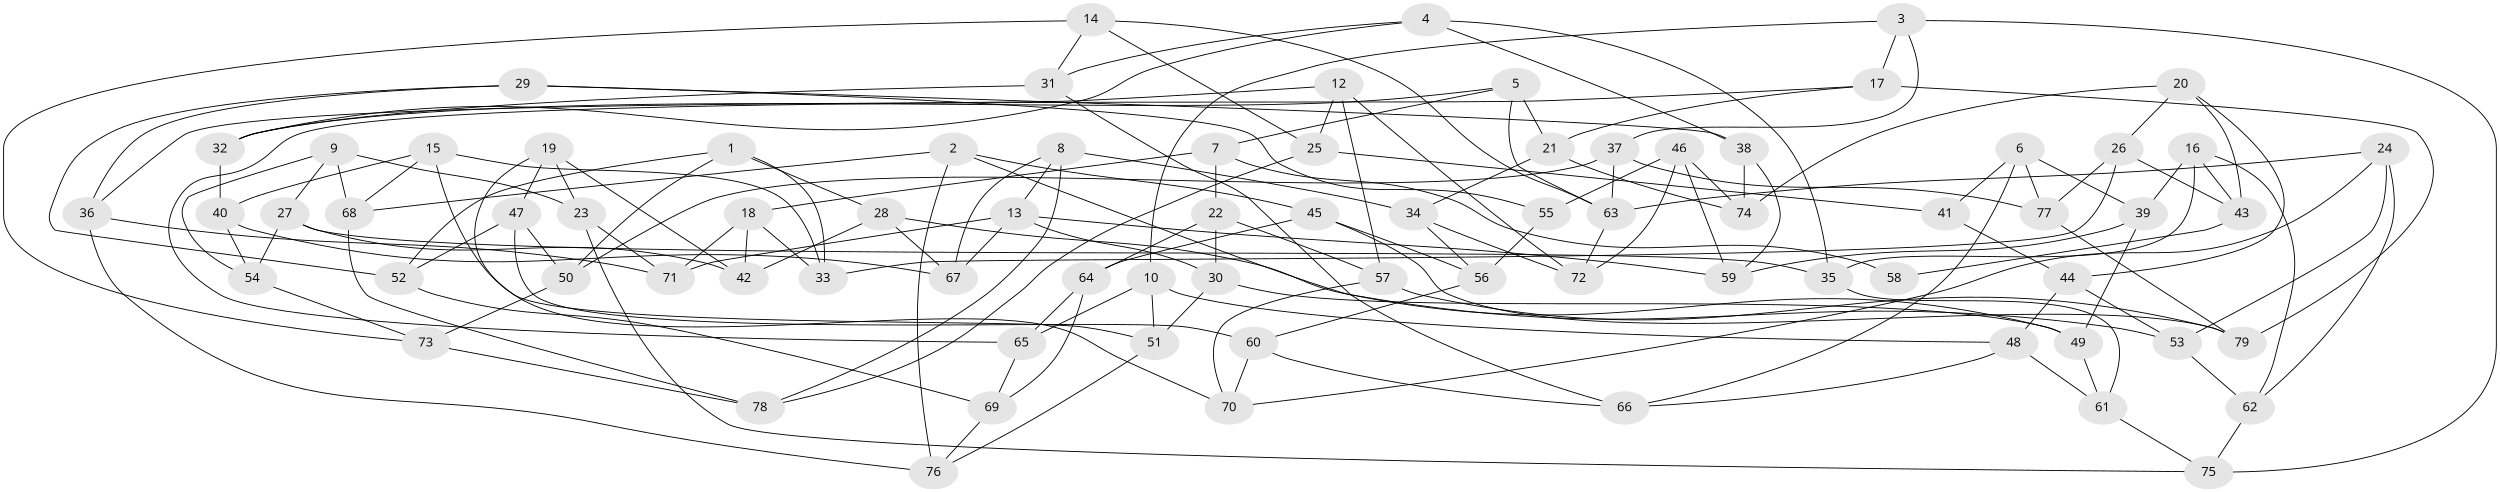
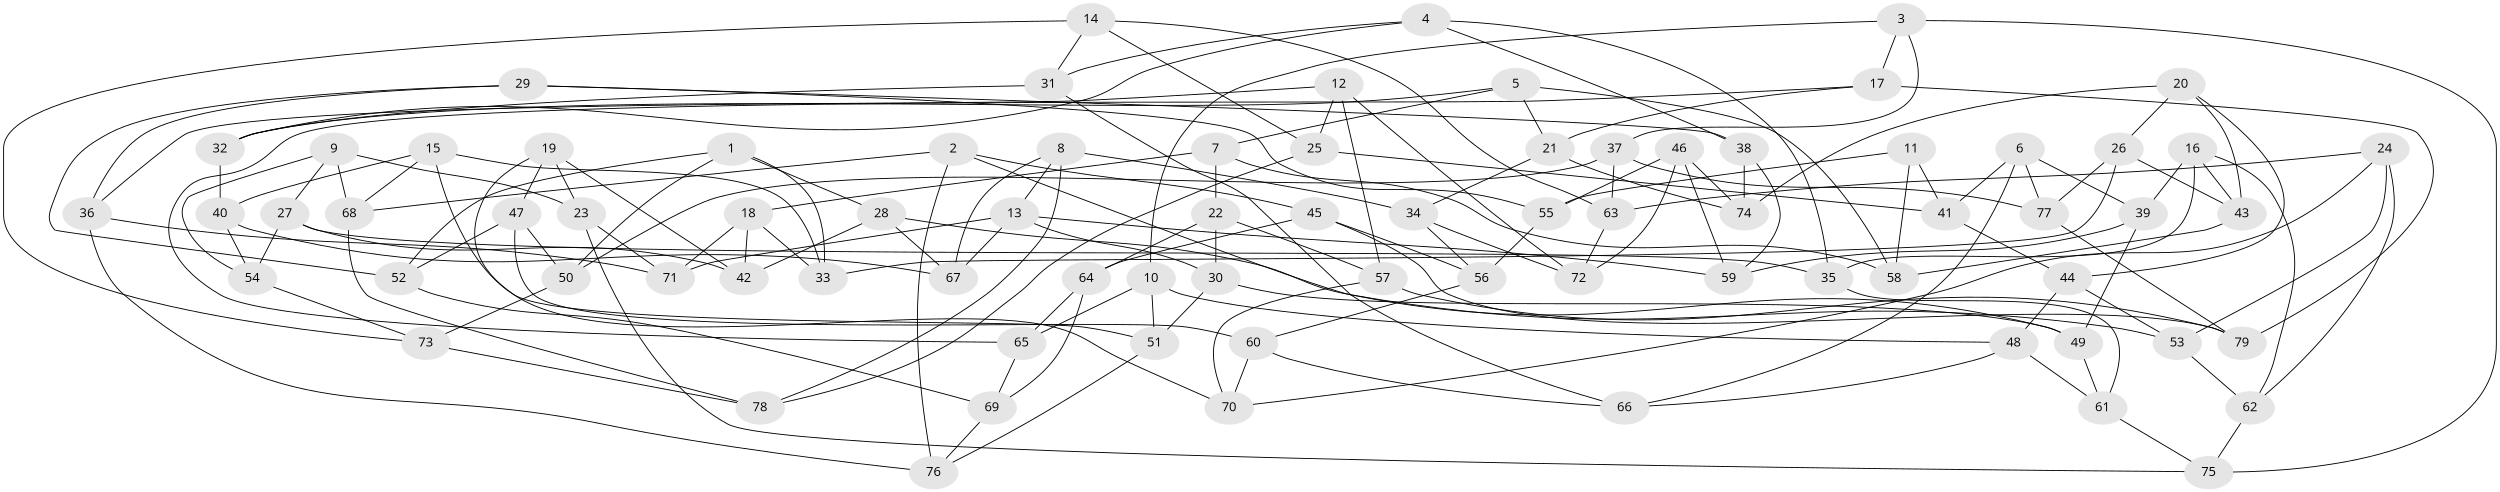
node "11": added
edge "5" -- "63": now "5" -- "58"
